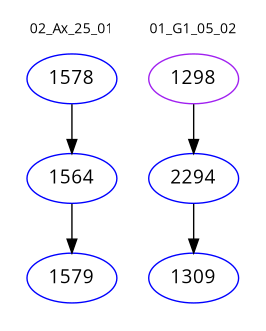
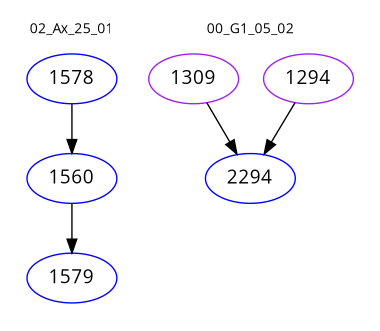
cluster "01_G1_05_02": label "01_G1_05_02" -> "00_G1_05_02"
node "1298": label "1298" -> "1294"
node "1564": label "1564" -> "1560"
edge "2294" -> "1309": reversed
node "1309": color blue -> purple
